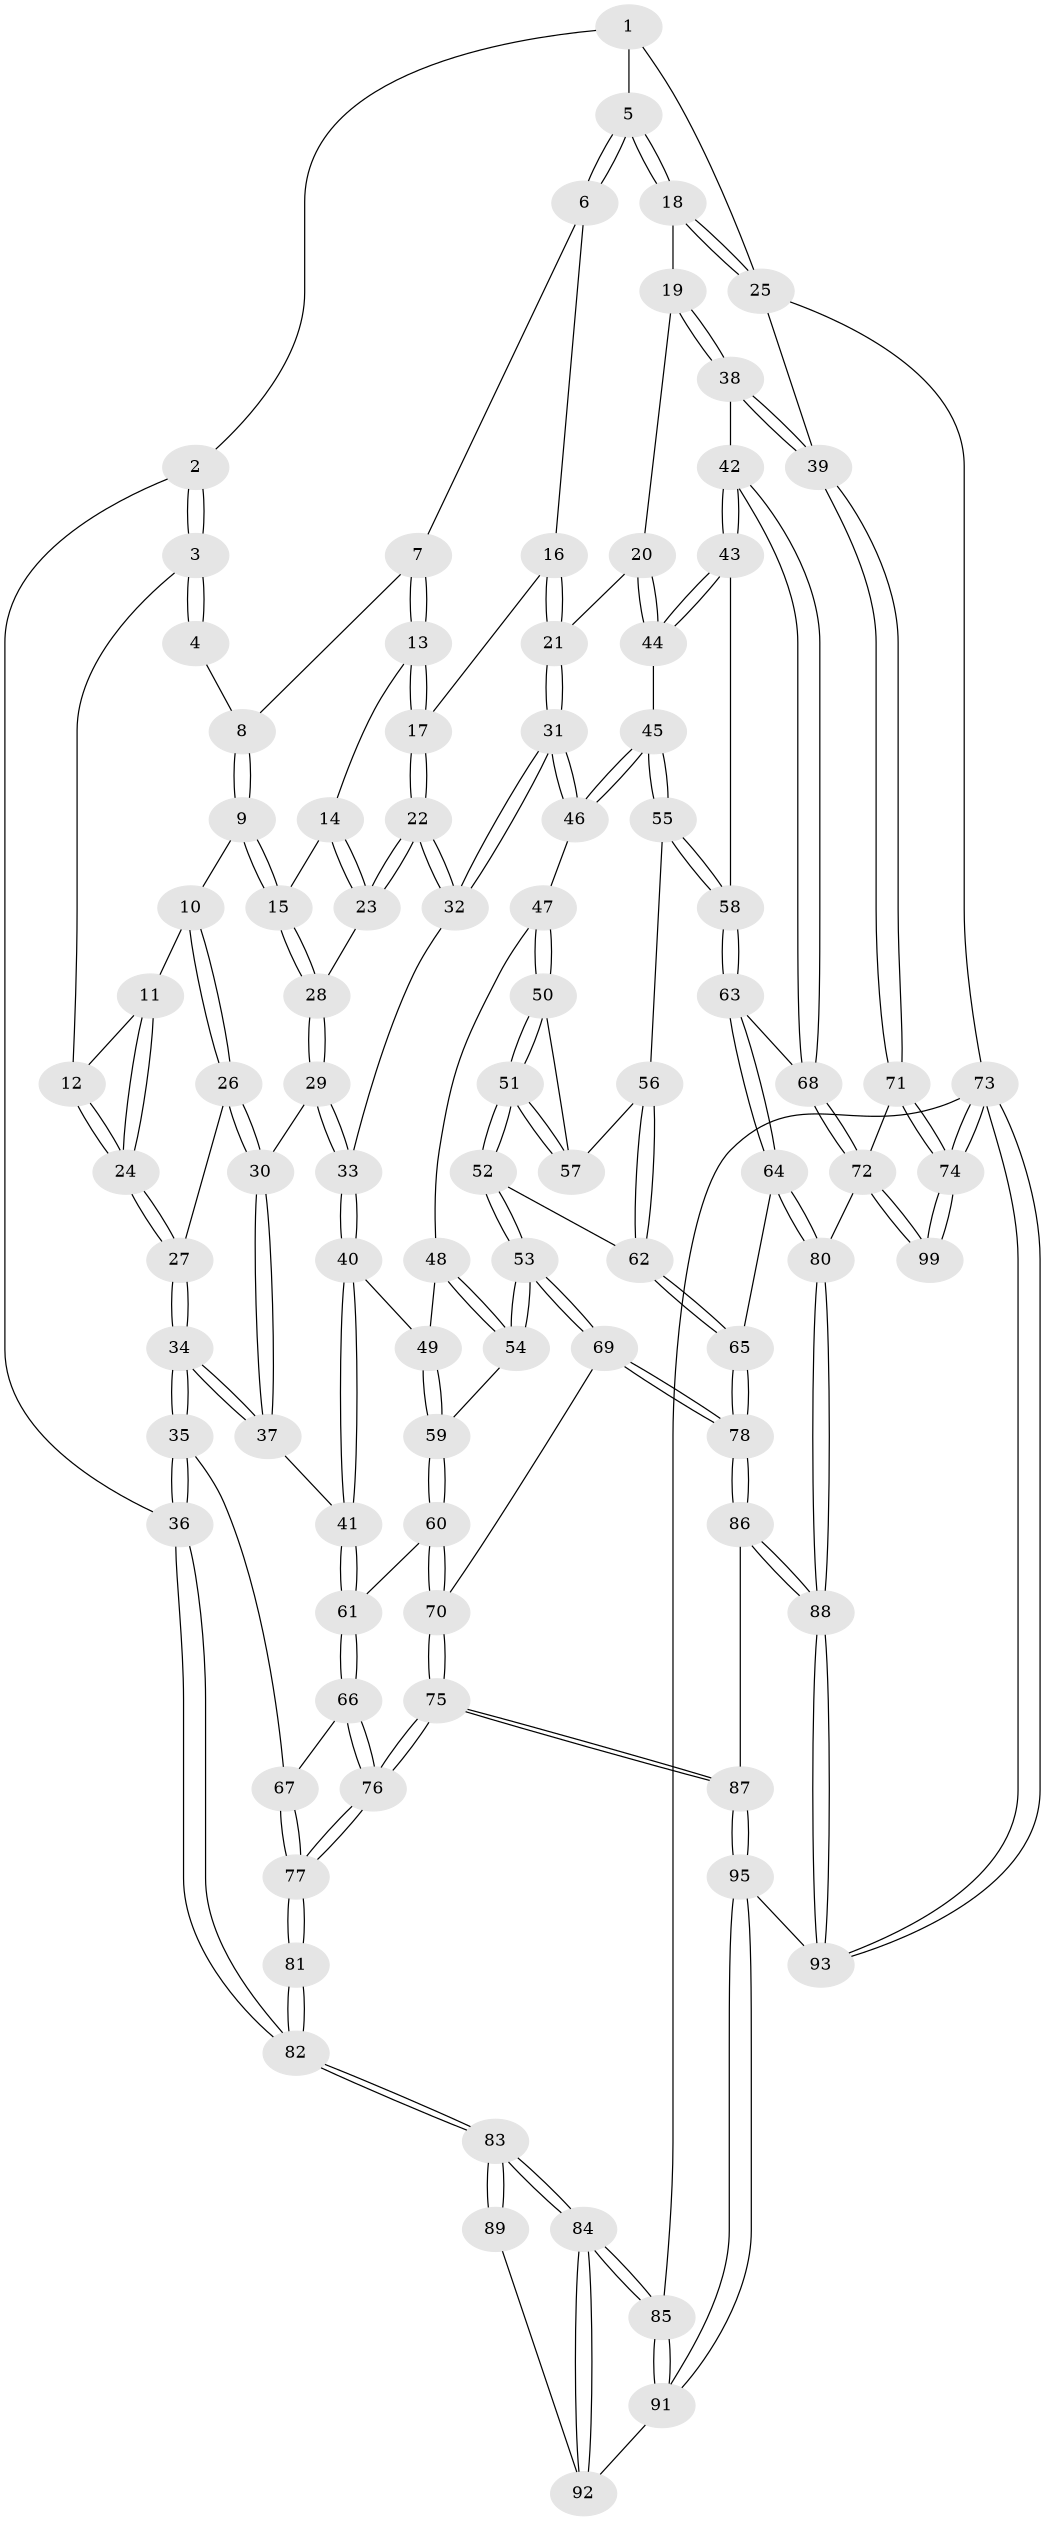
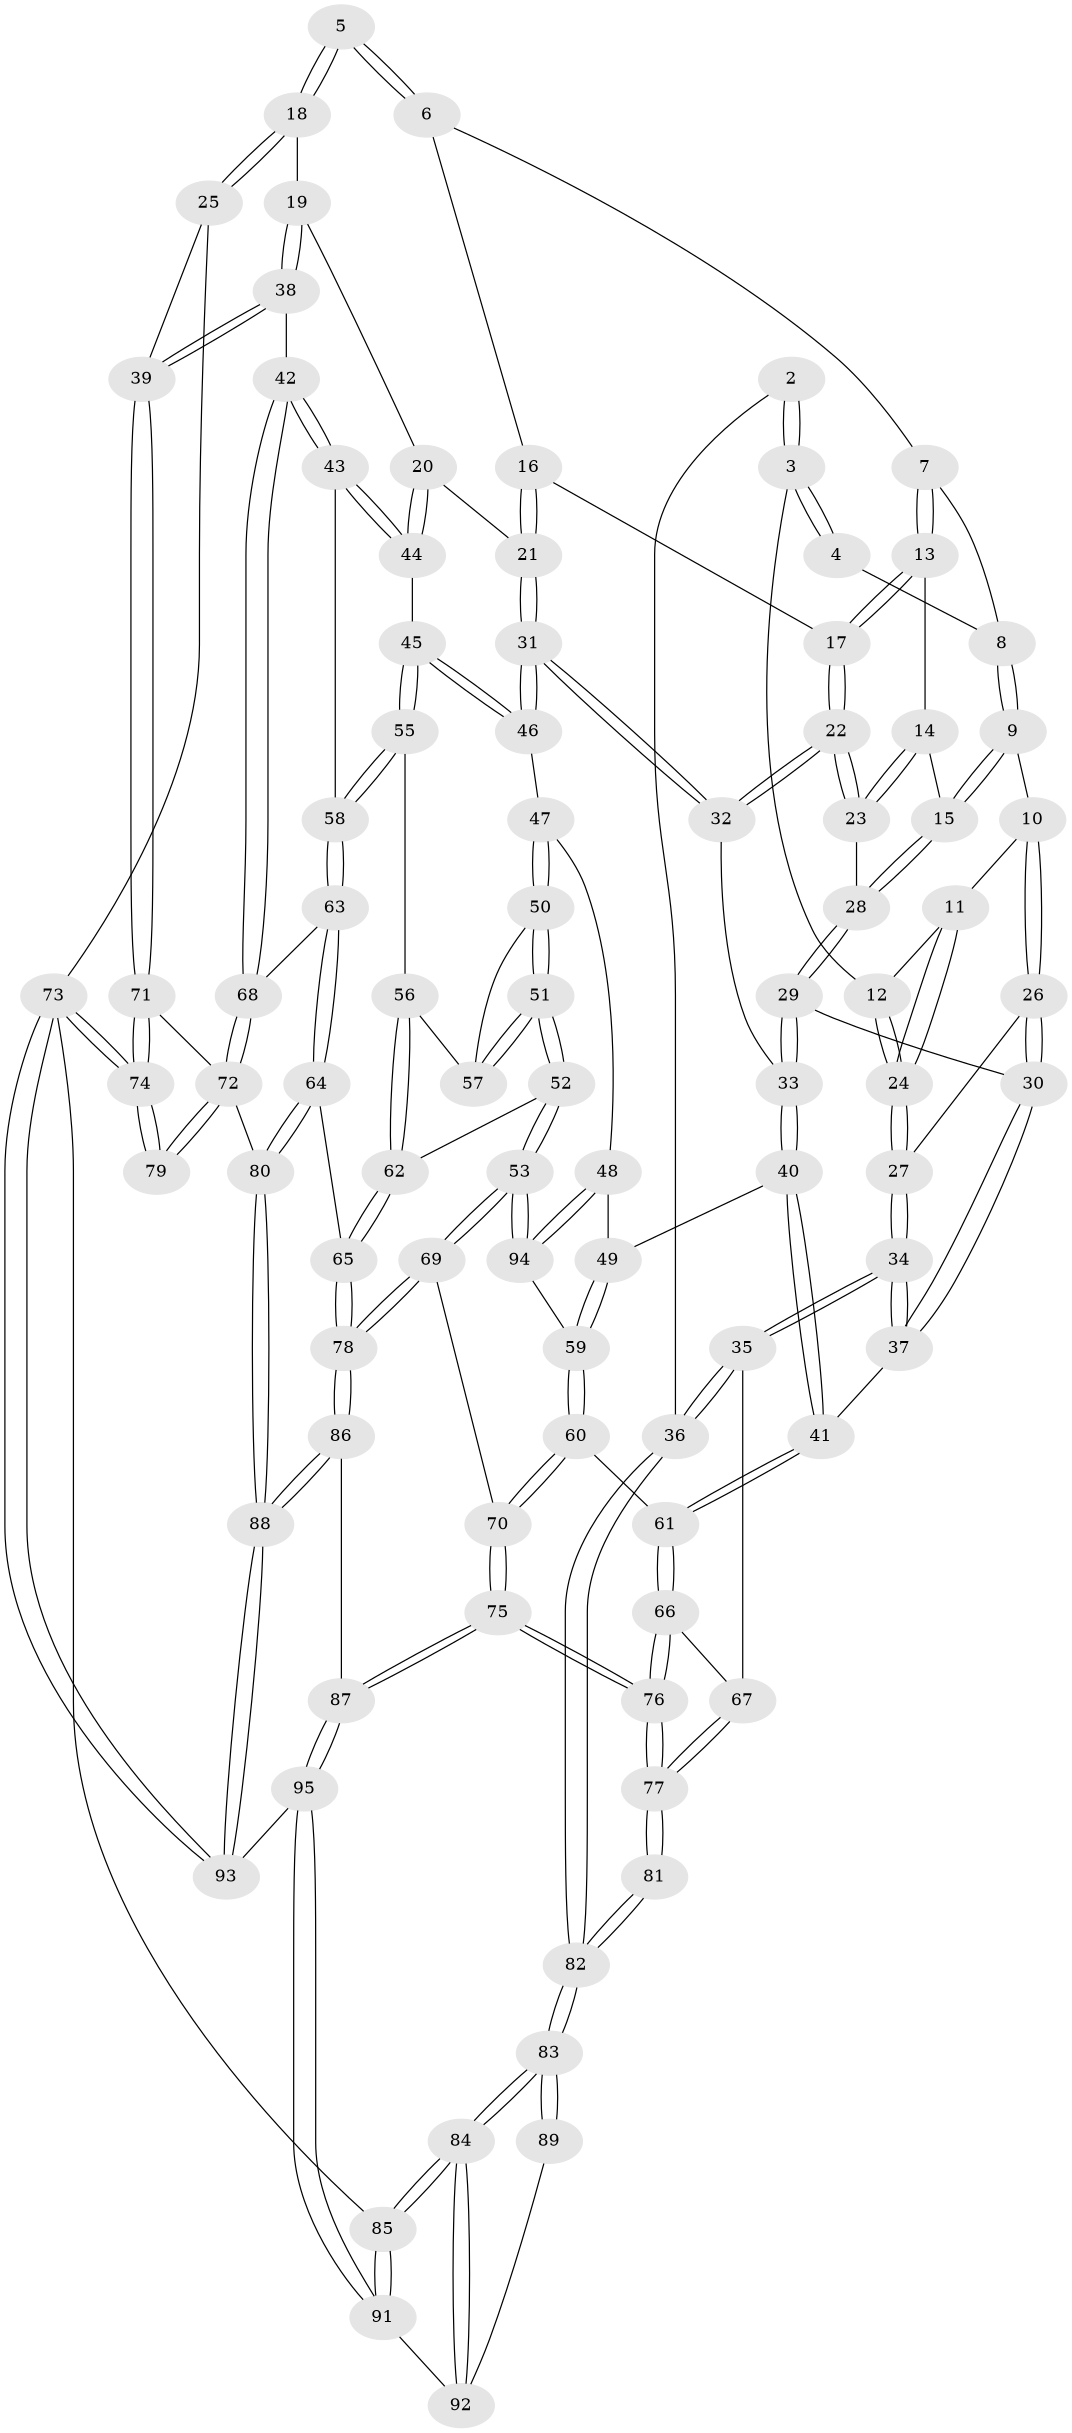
node "1": removed
node "99": label "99" -> "79"
node "54": label "54" -> "94"
